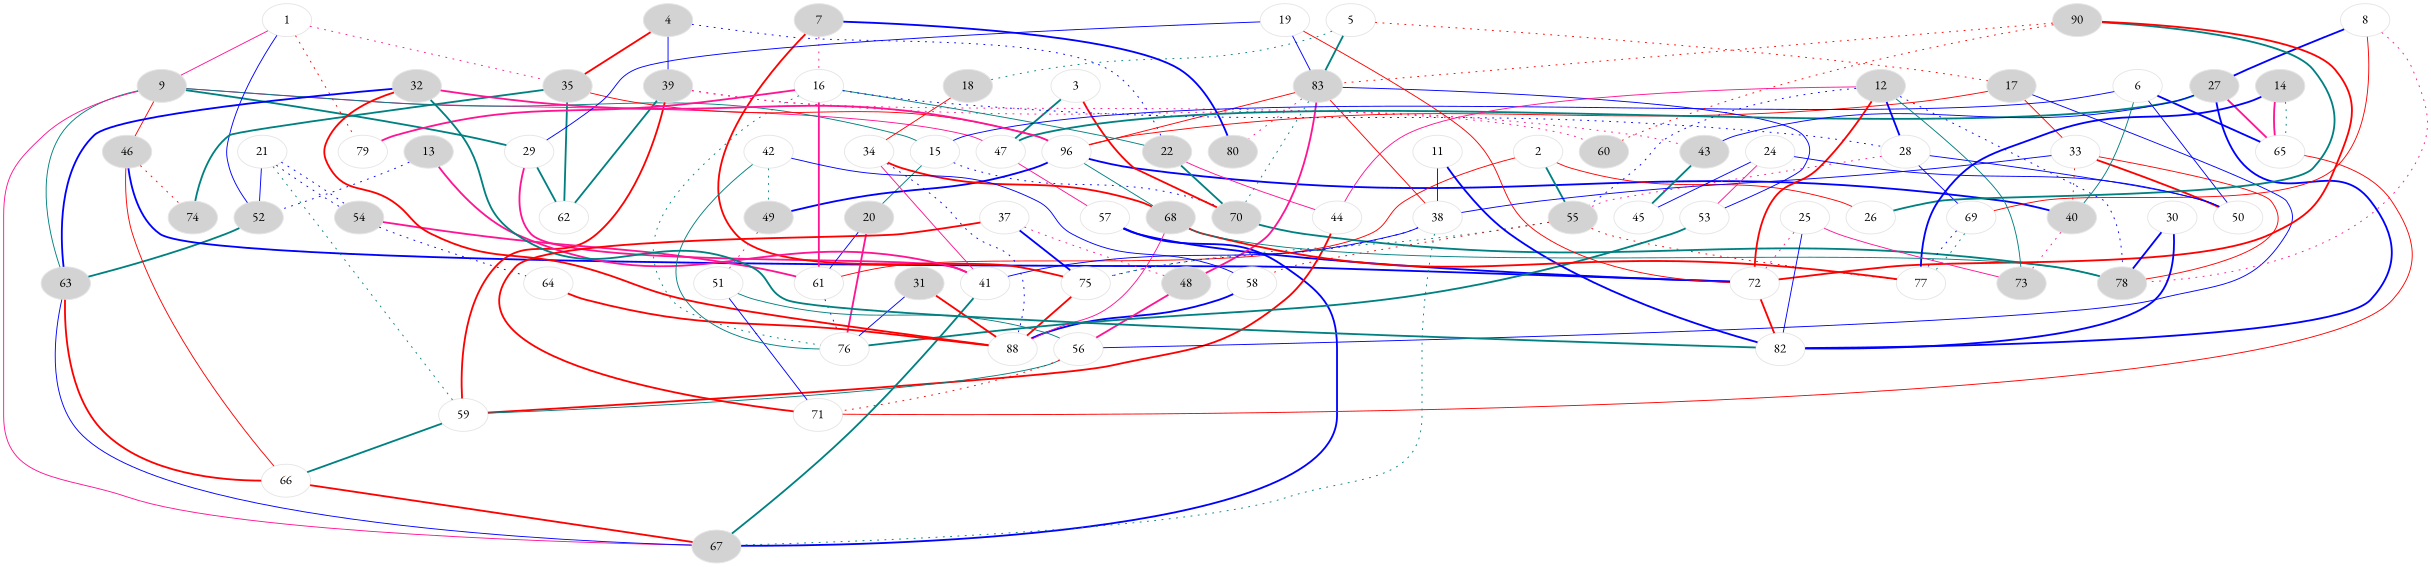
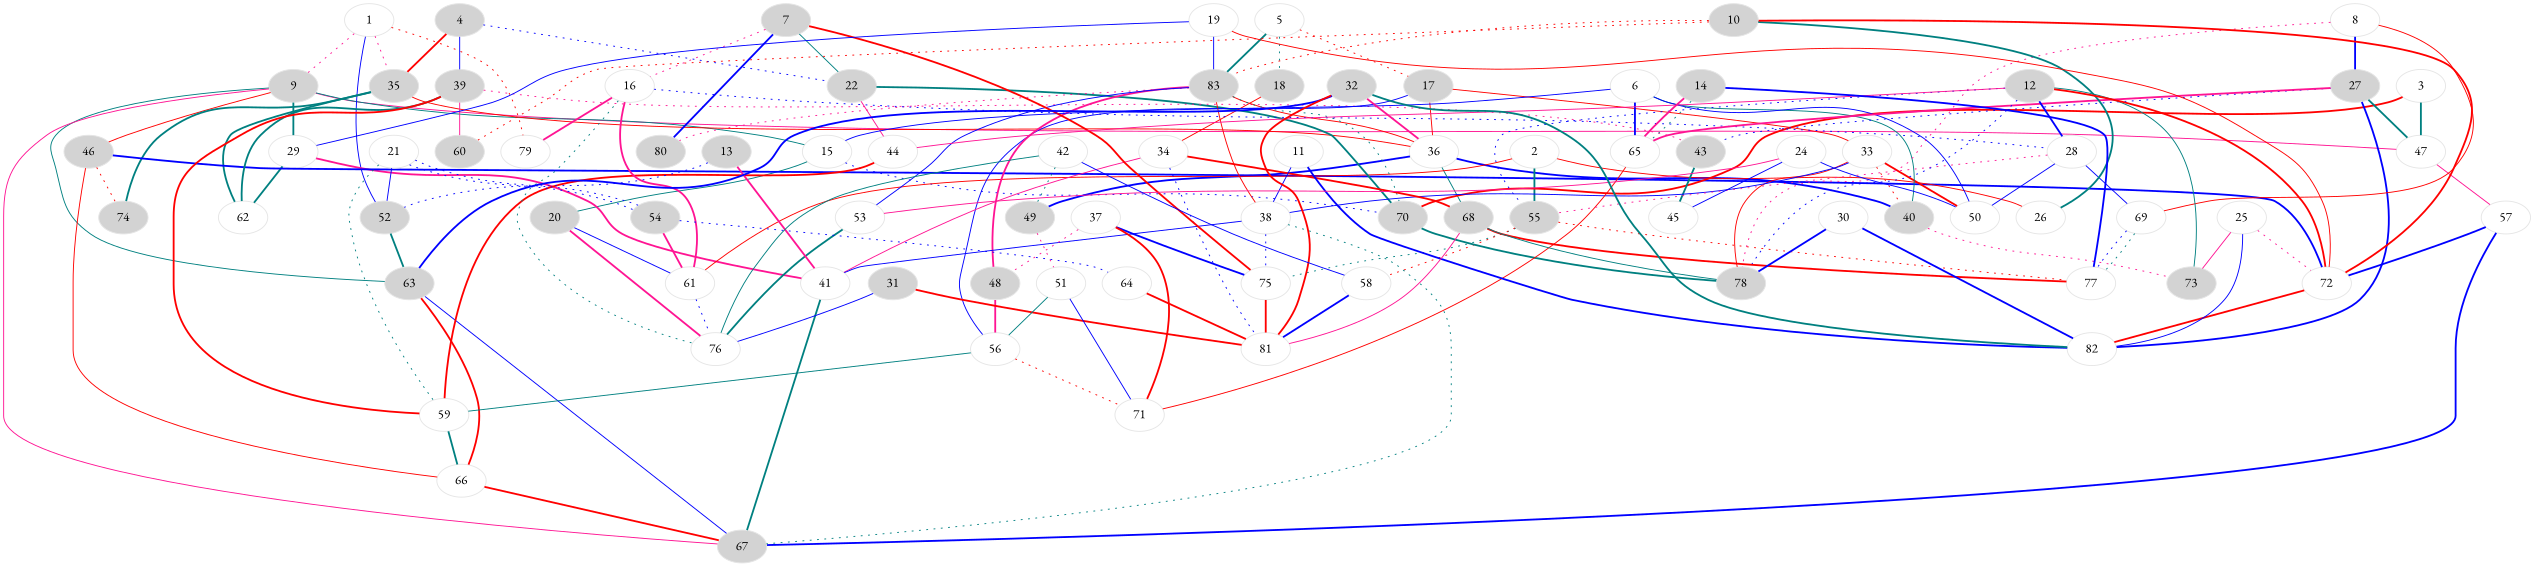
node "90": label "90" -> "10"
edge "1" -- "9": style solid -> dotted
edge "39" -- "60": style dotted -> solid
edge "27" -- "43": style solid -> dotted
edge "16" -- "22": now "7" -- "22"
node "96": label "96" -> "36"
node "88": label "88" -> "81"
